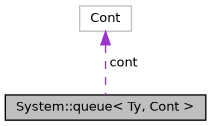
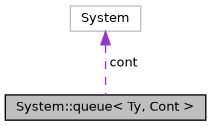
node "Cont": label "Cont" -> "System"
